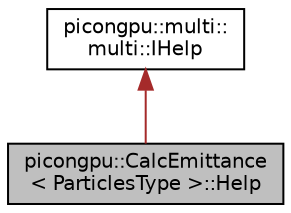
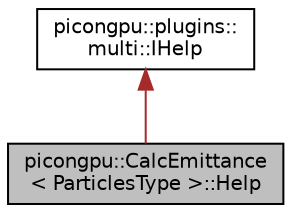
node "picongpu::multi:: multi::IHelp": label "picongpu::multi:: multi::IHelp" -> "picongpu::plugins:: multi::IHelp"
